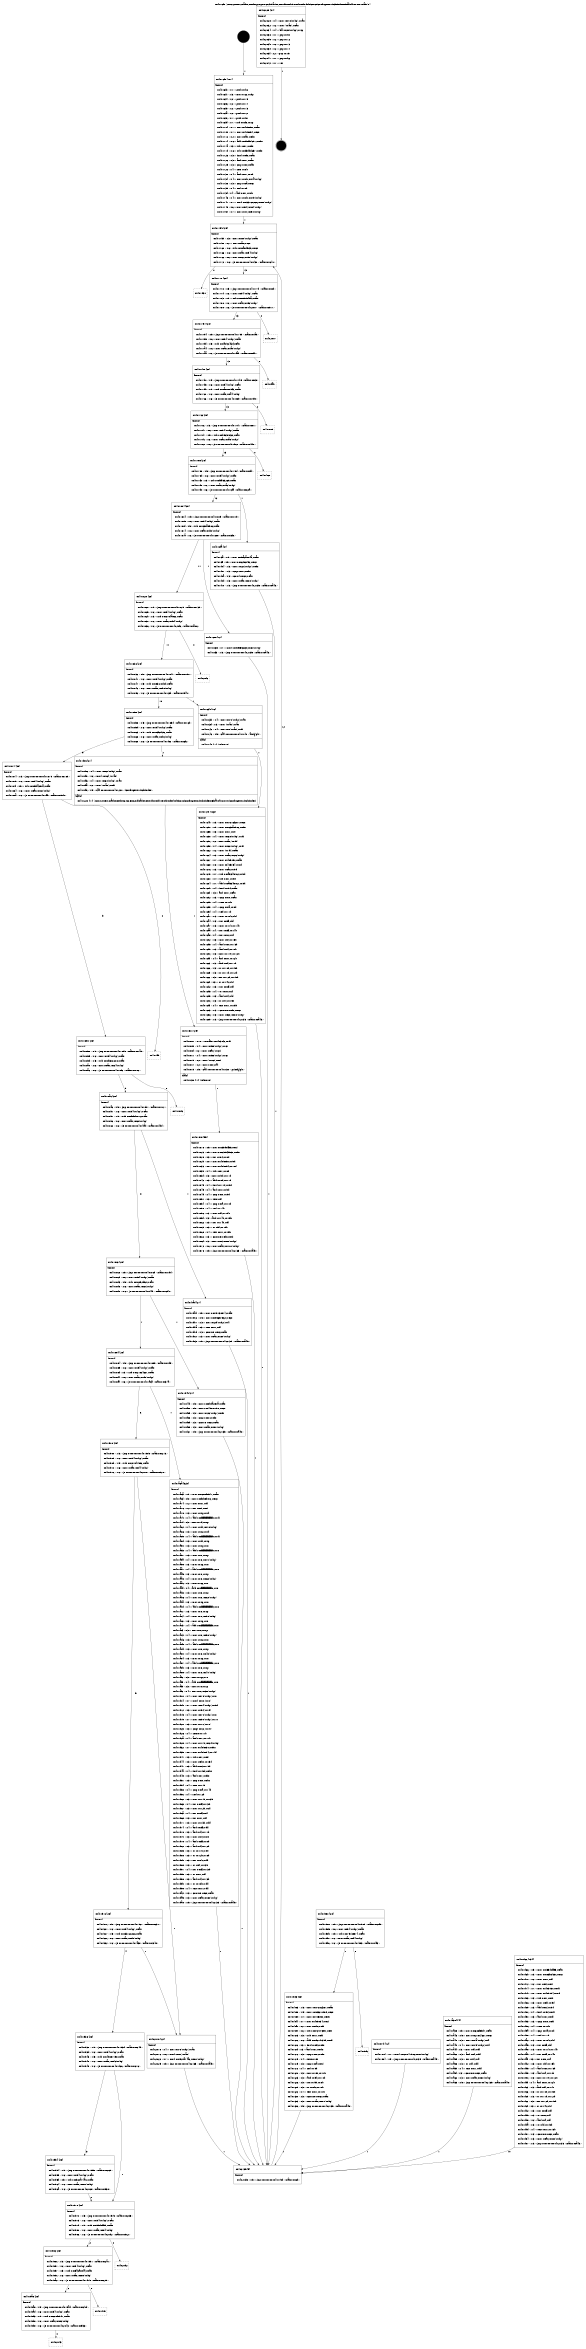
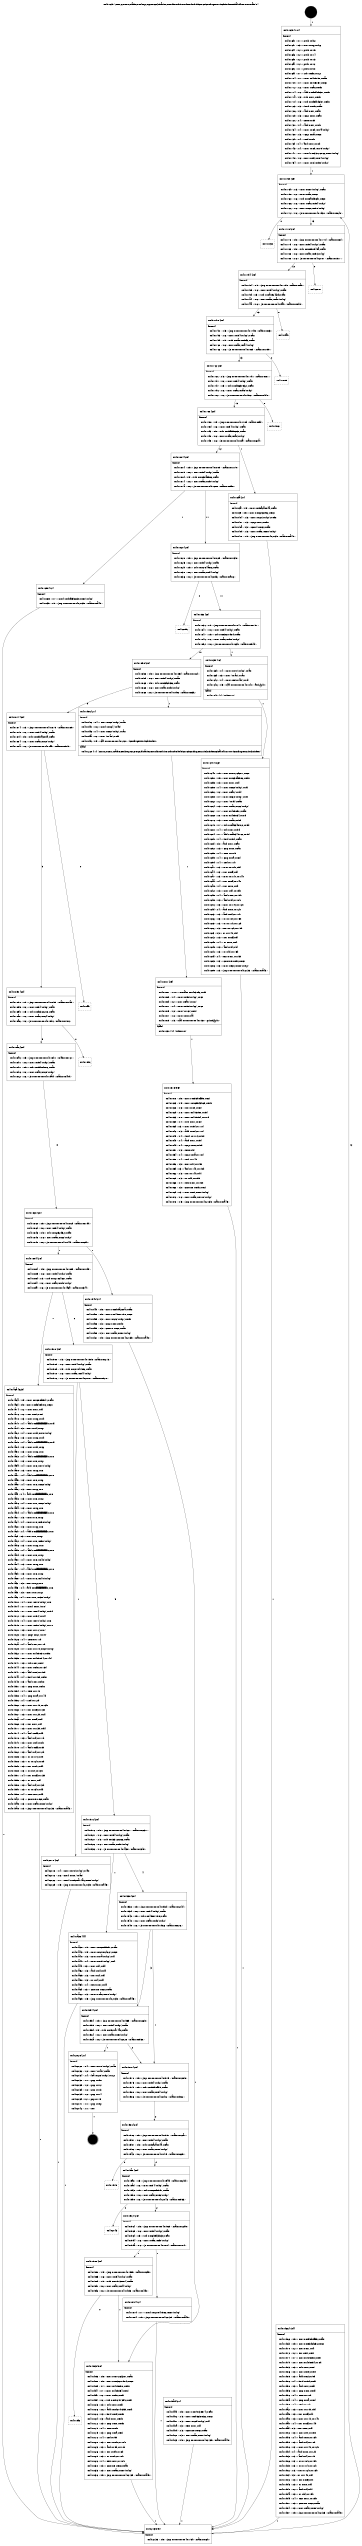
edge "0x4018ac [28]" -> "0x401bad [27]": removed, label "1"
edge "0x401d4b [27]" -> "0x402135 [5]": now "0x401d4b [27]" -> "0x401be3 [88]"
edge "0x40191c [28]" -> "0x402018 [22]": now "0x40191c [28]" -> "0x401a3e [44]"
edge "0x401954 [28]" -> "0x40202e [21]": added, label "1"
edge "0x401d66 [134]" -> "0x402135 [5]": label " 10" -> " 1"
node "0x4019c4 [28]": added
node "0x4020b2": removed
